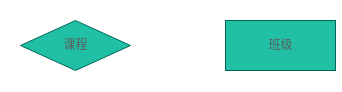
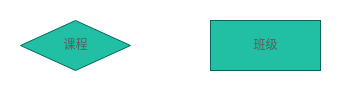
node "班级": moved (281, 46) -> (266, 46)
